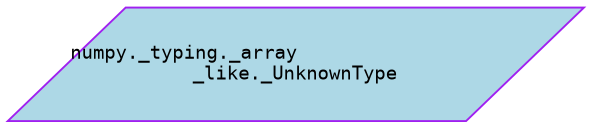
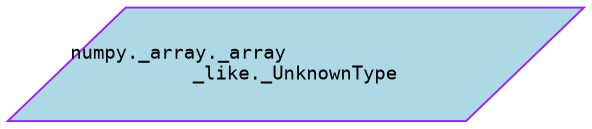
node "numpy._typing._array _like._UnknownType": label "numpy._typing._array _like._UnknownType" -> "numpy._array._array _like._UnknownType"
